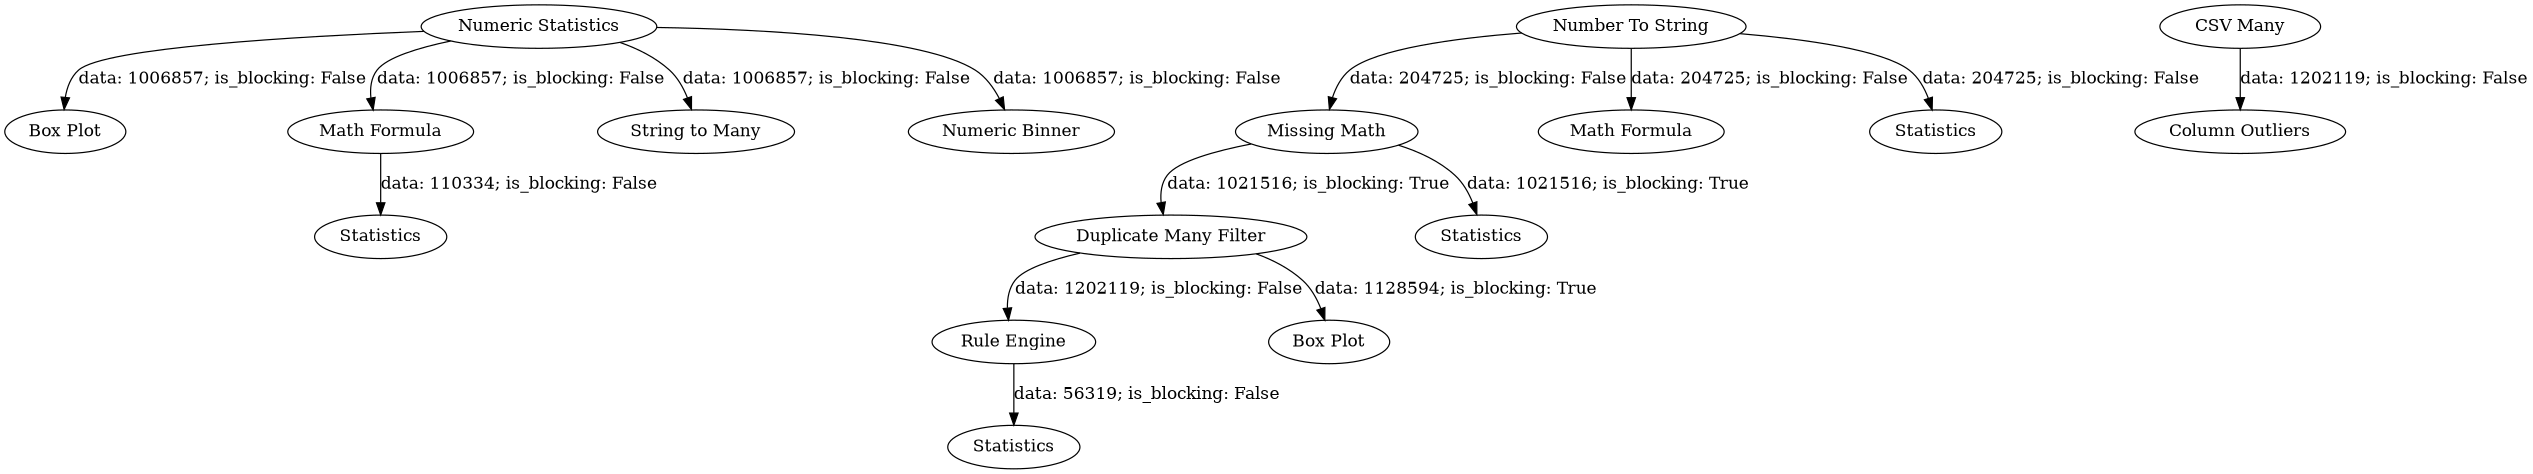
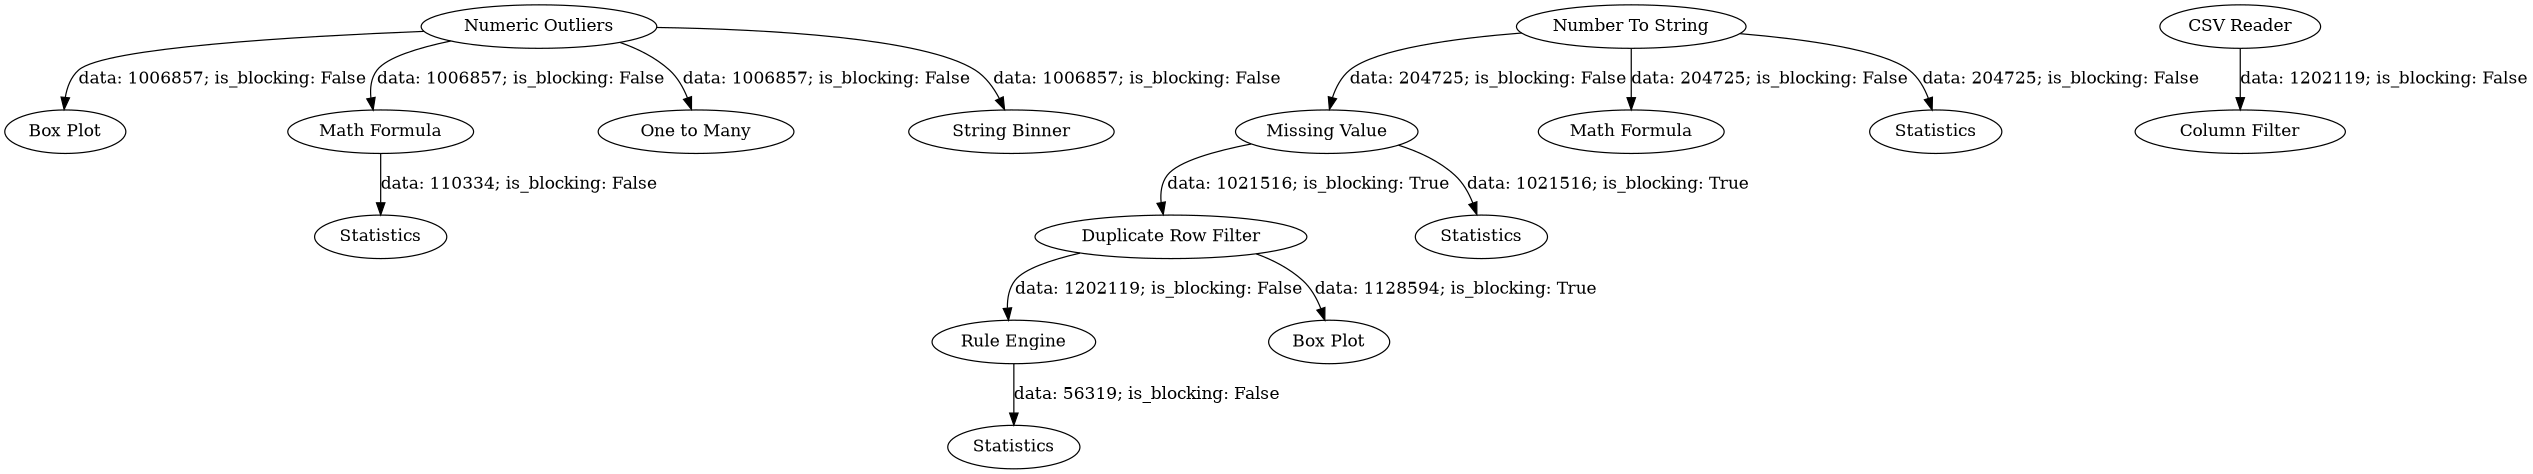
node "Numeric Statistics": label "Numeric Statistics" -> "Numeric Outliers"
node "CSV Many": label "CSV Many" -> "CSV Reader"
node "String to Many": label "String to Many" -> "One to Many"
node "Numeric Binner": label "Numeric Binner" -> "String Binner"
node "Missing Math": label "Missing Math" -> "Missing Value"
node "Column Outliers": label "Column Outliers" -> "Column Filter"
node "Duplicate Many Filter": label "Duplicate Many Filter" -> "Duplicate Row Filter"
